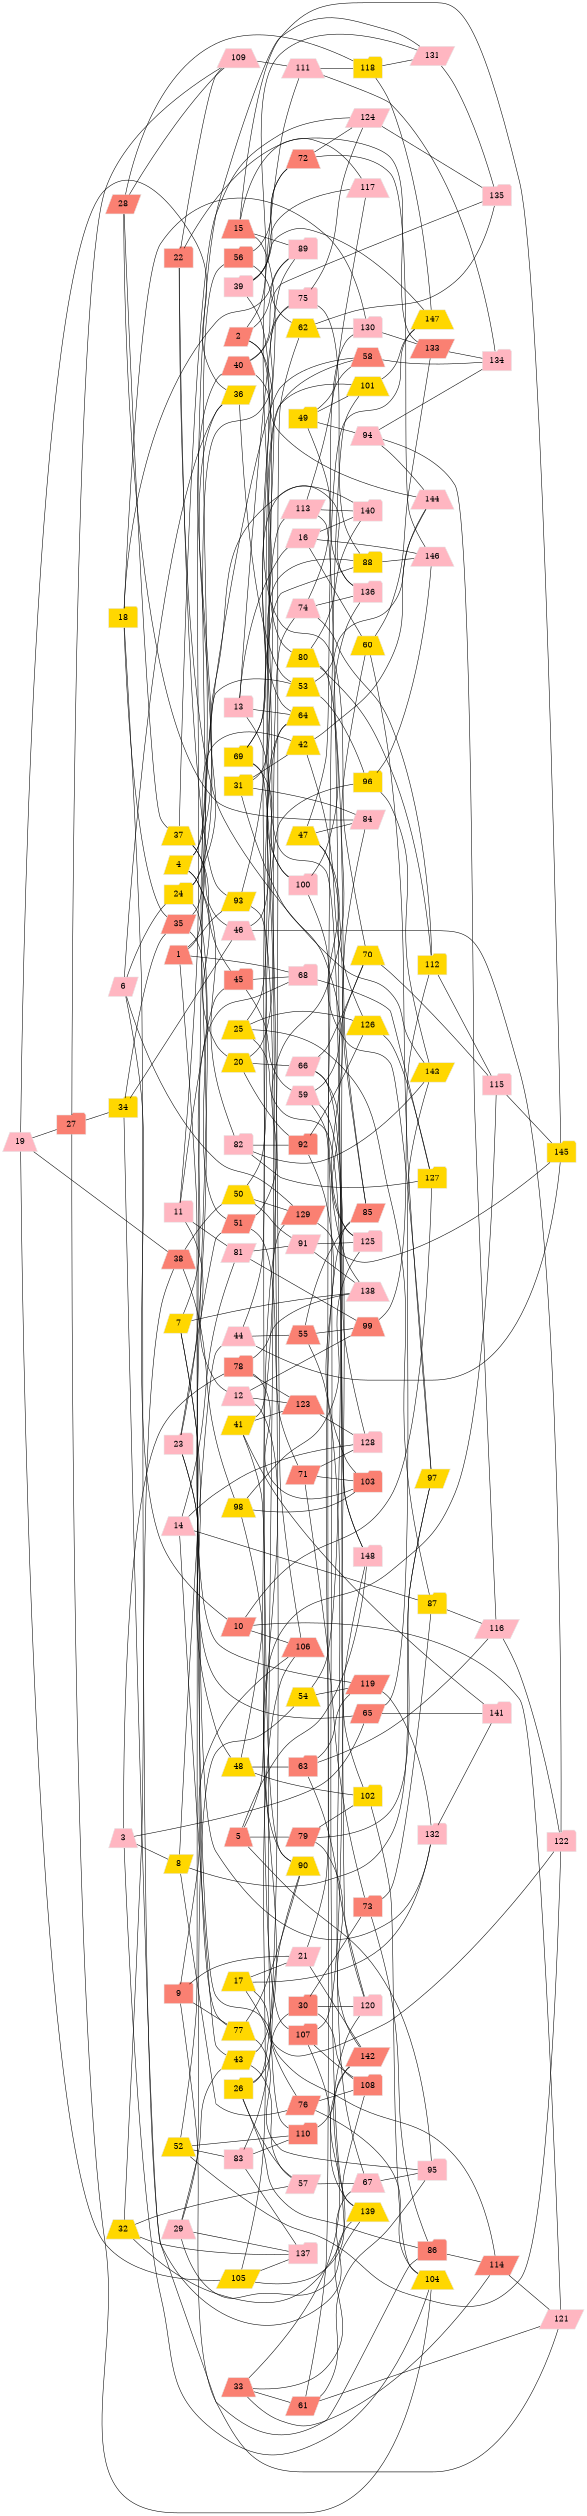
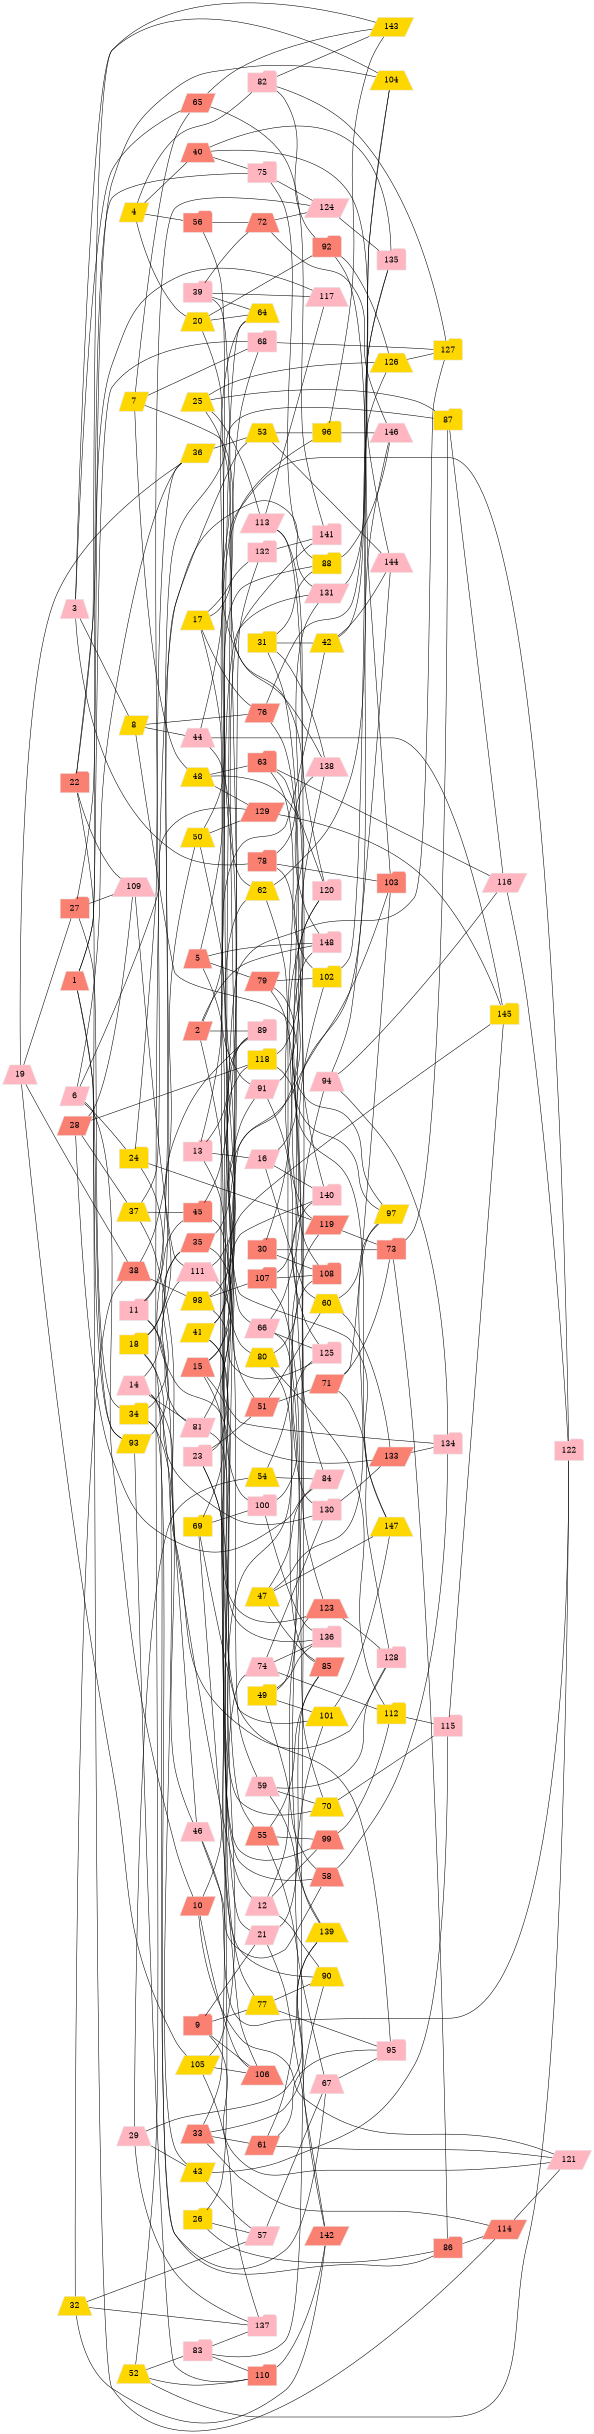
edge "119" -- "132": now "119" -- "73"
edge "30" -- "26": removed
